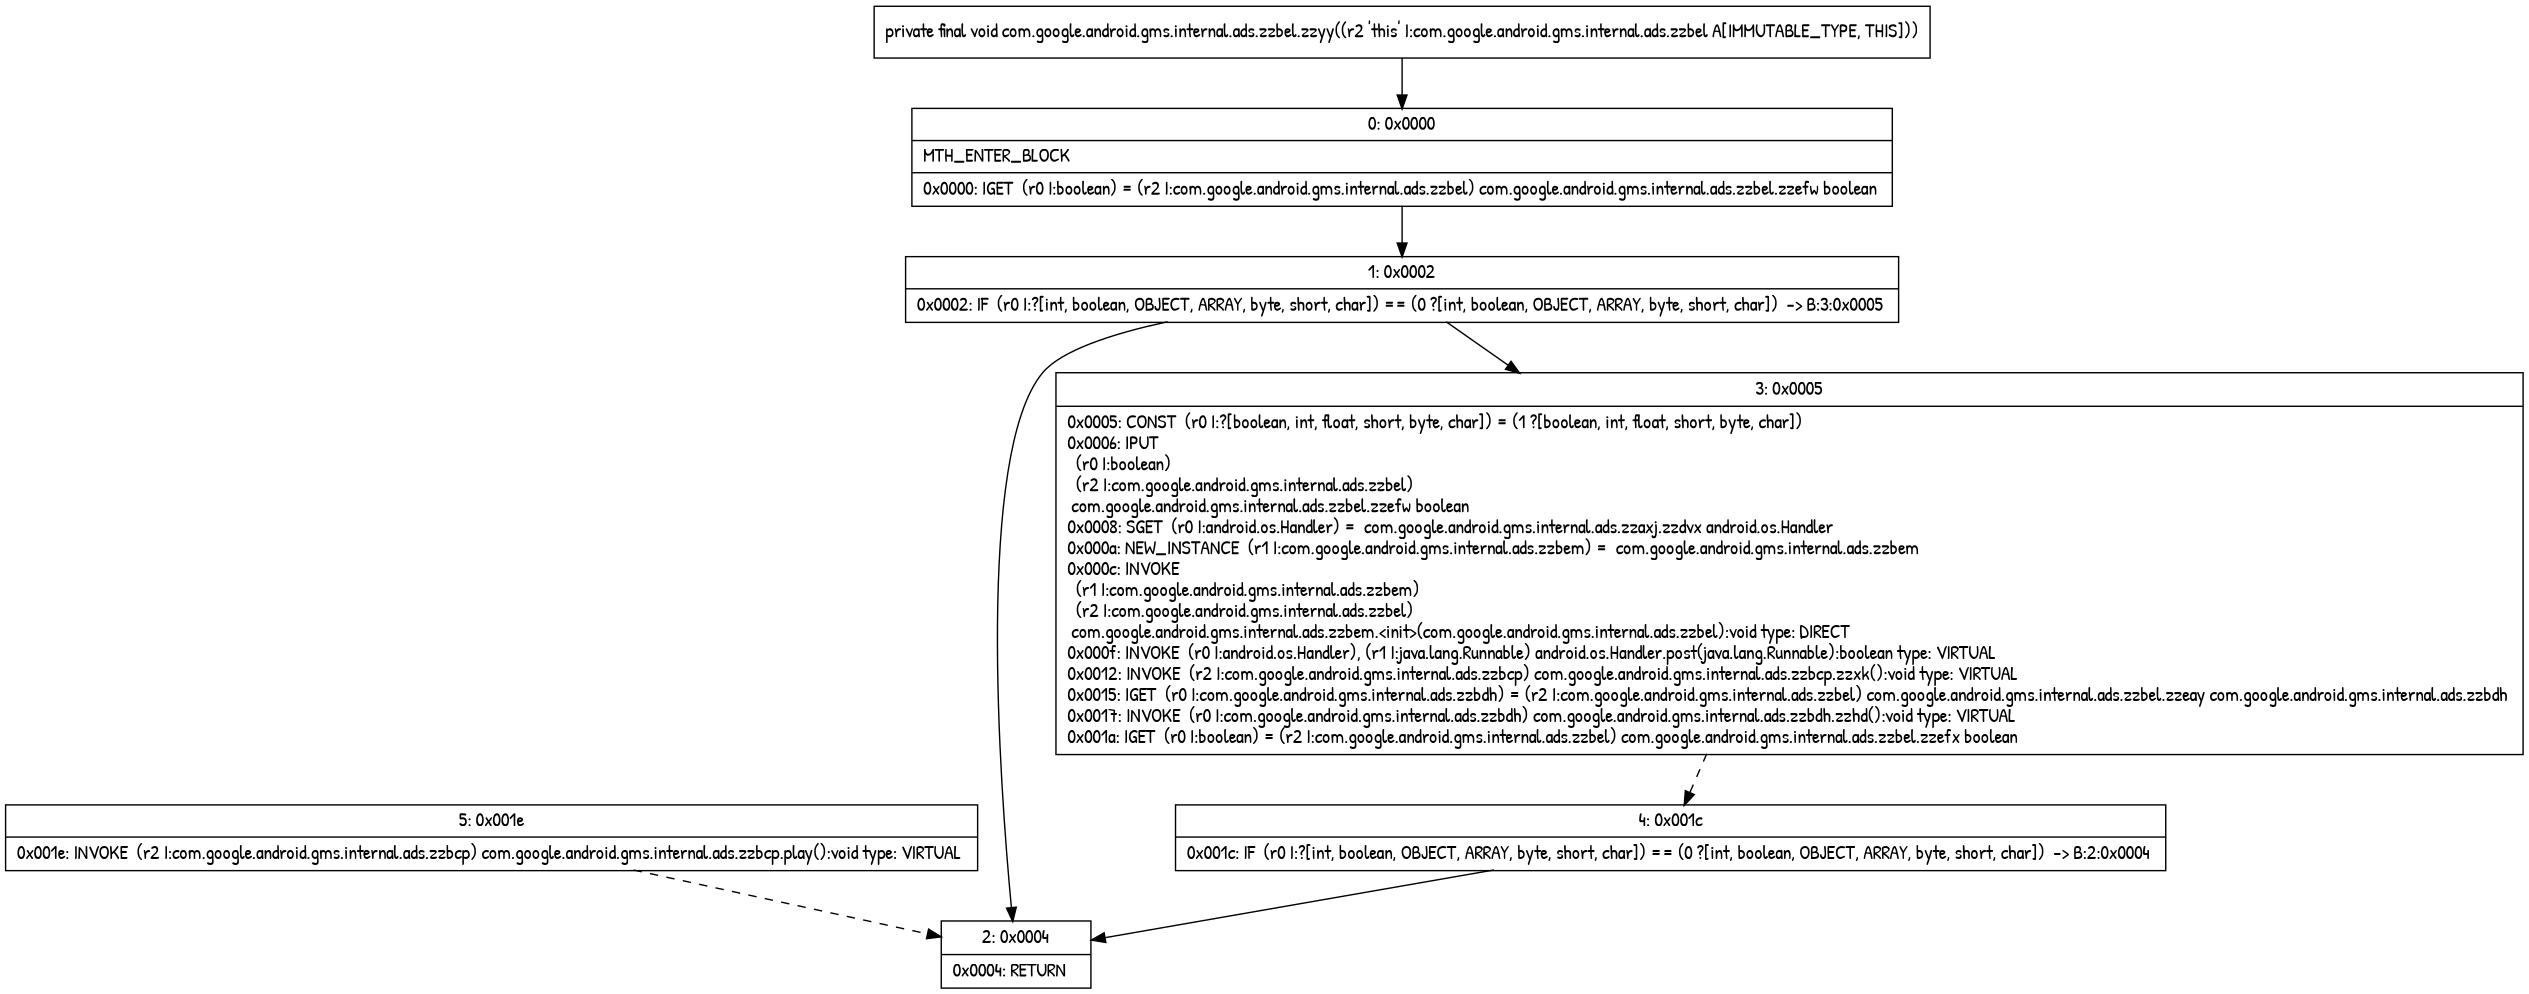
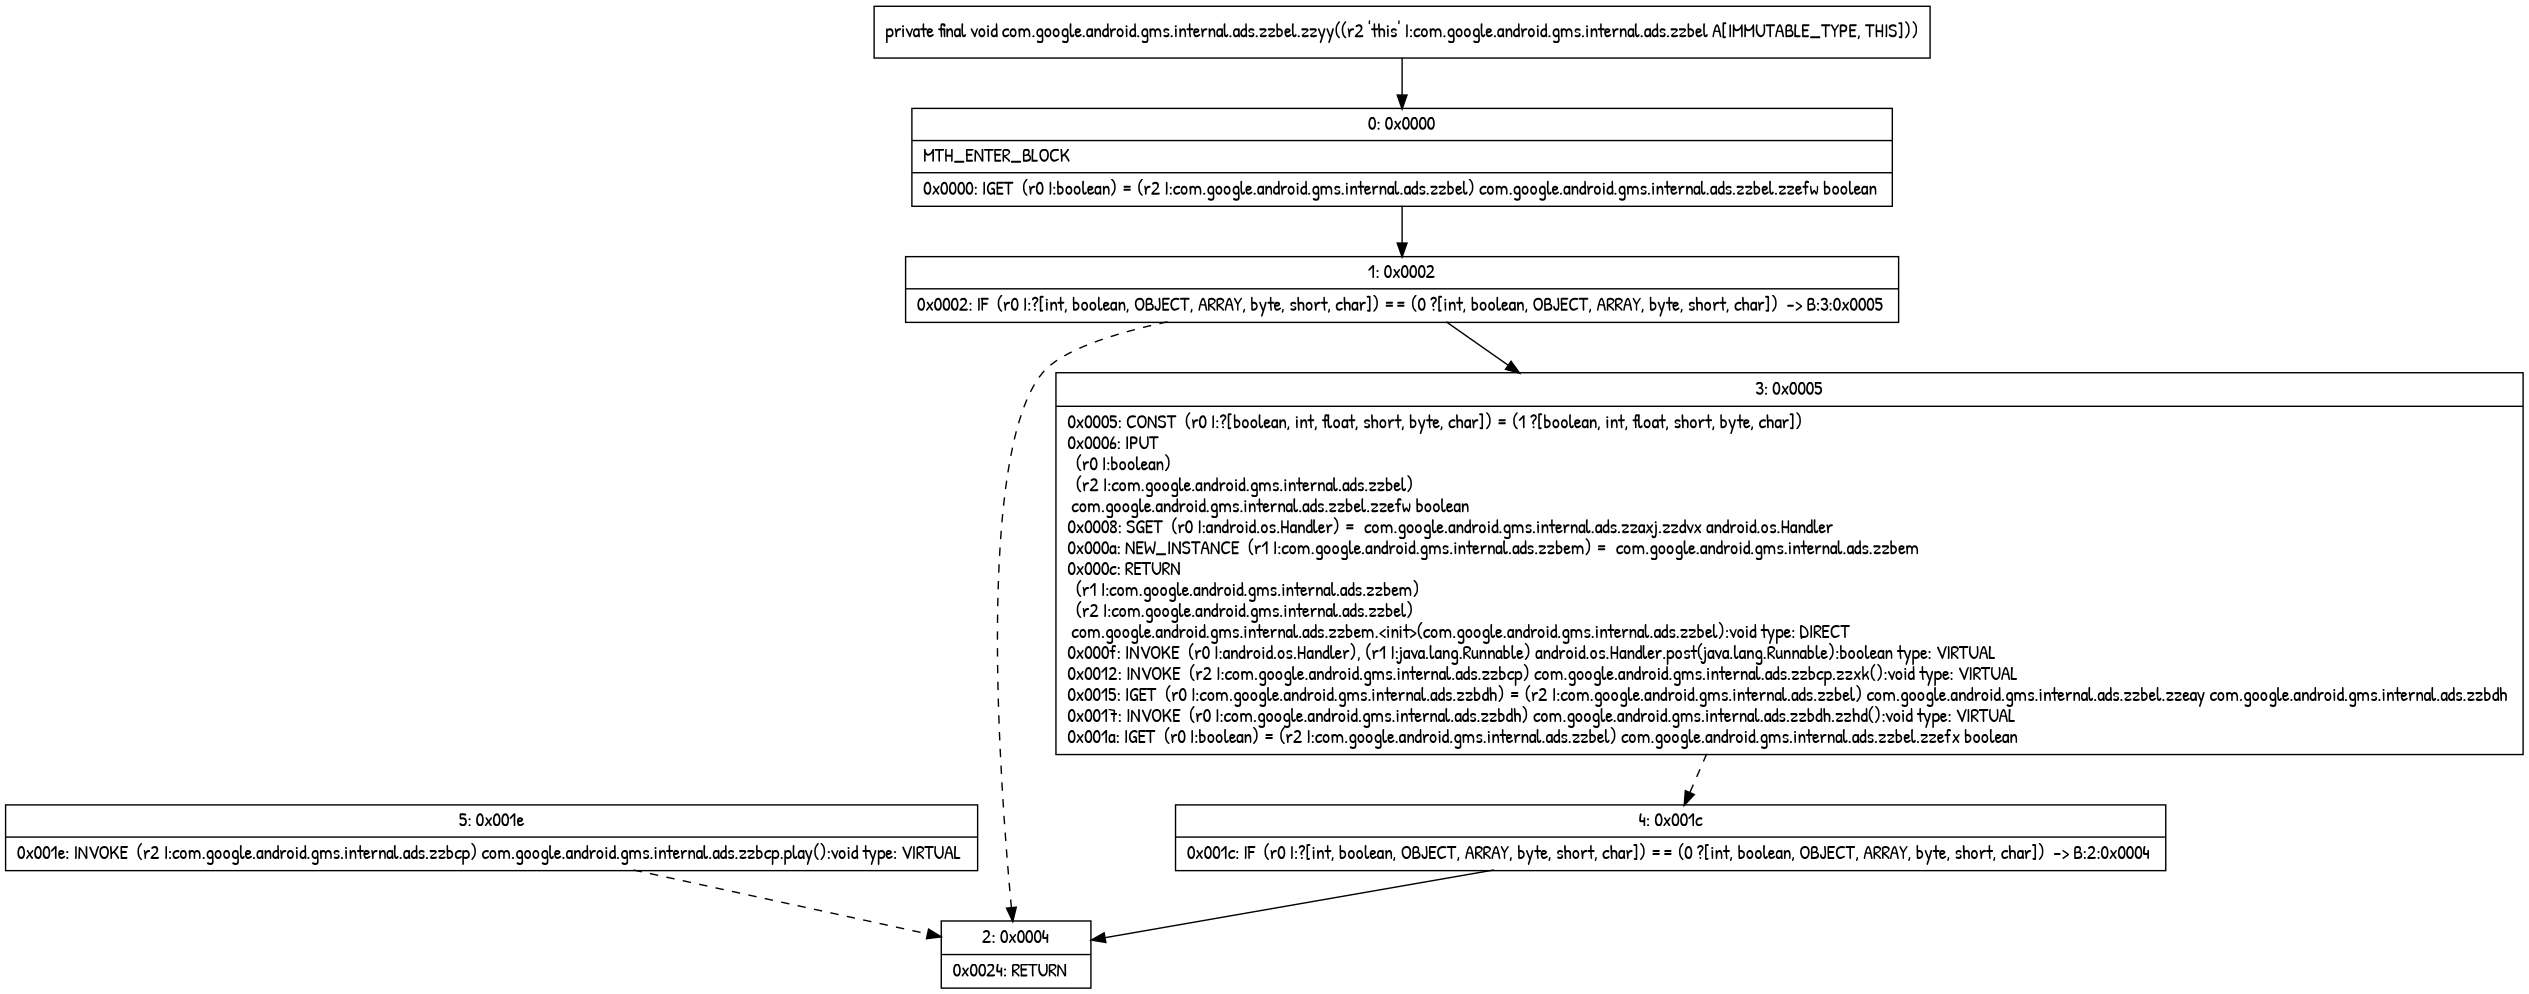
edge "1: 0x0002" -> "2: 0x0004": style solid -> dashed
node "3: 0x0005": text "0x000c: INVOKE" -> "0x000c: RETURN"
node "2: 0x0004": text "0x0004: RETURN" -> "0x0024: RETURN"
